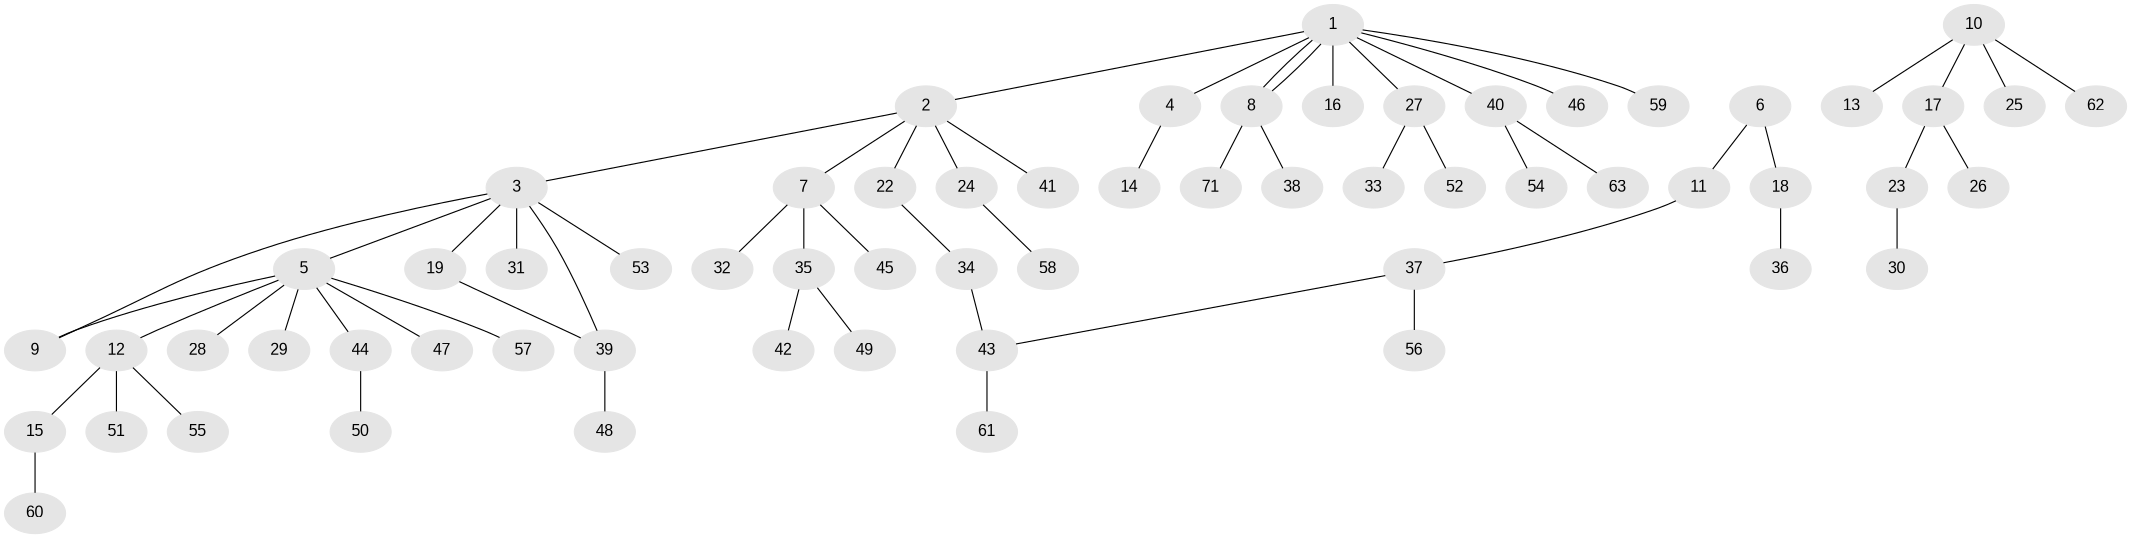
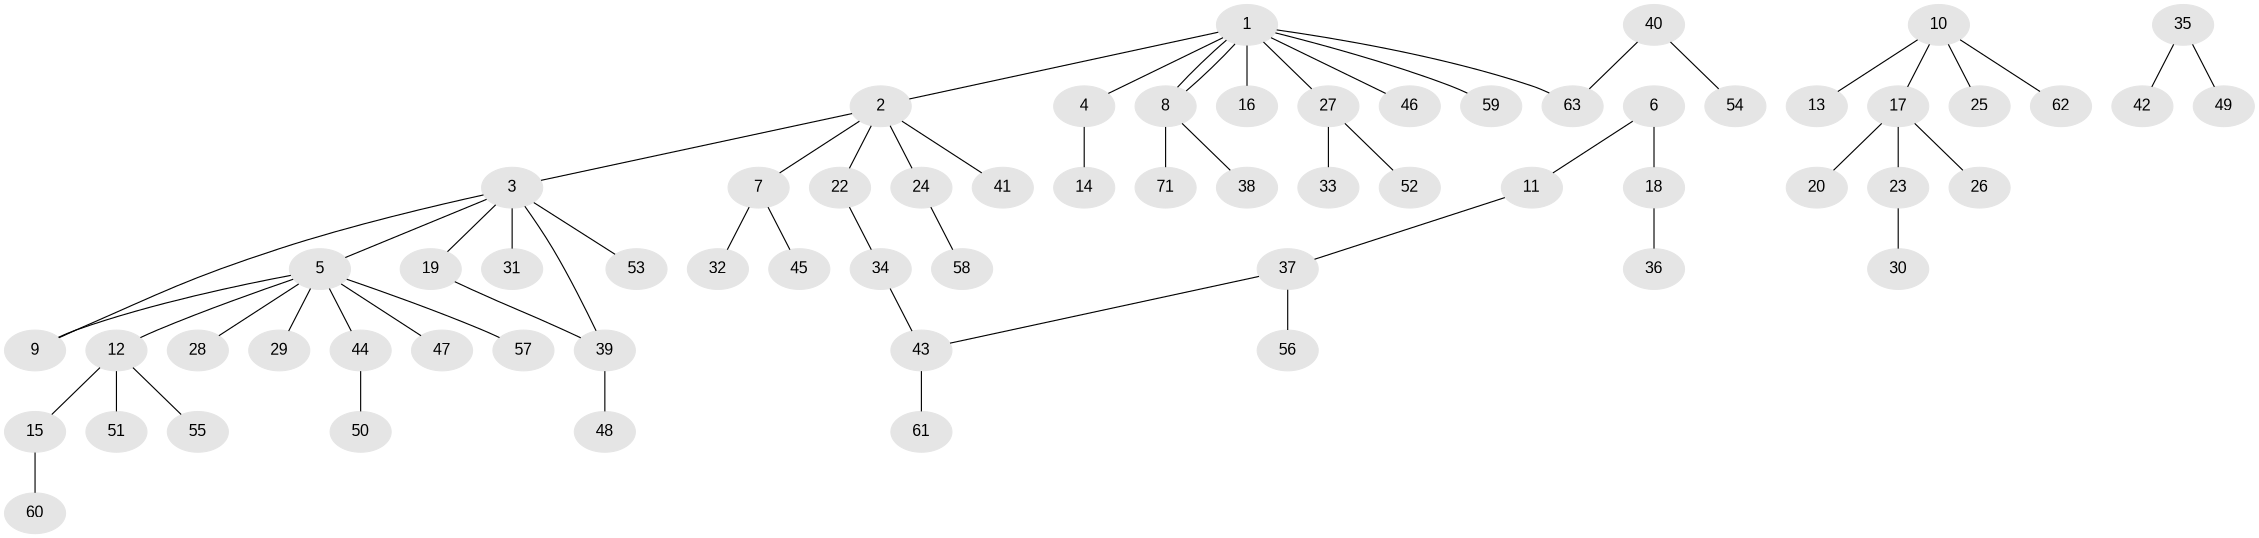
edge "1" -- "40": now "1" -- "63"
node "20": added
edge "7" -- "35": removed
